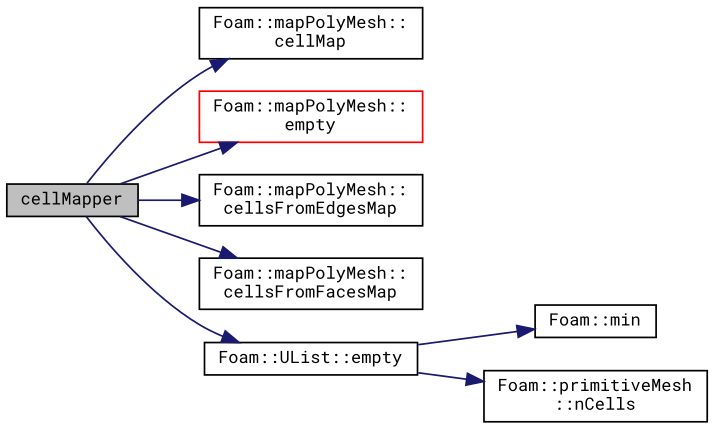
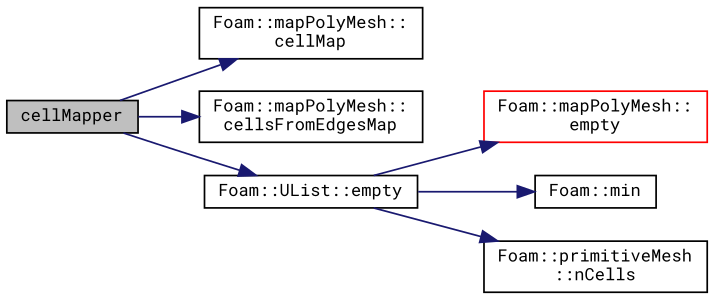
edge "cellMapper" -> "Foam::mapPolyMesh:: empty": now "Foam::UList::empty" -> "Foam::mapPolyMesh:: empty"
node "Foam::mapPolyMesh:: cellsFromFacesMap": removed
